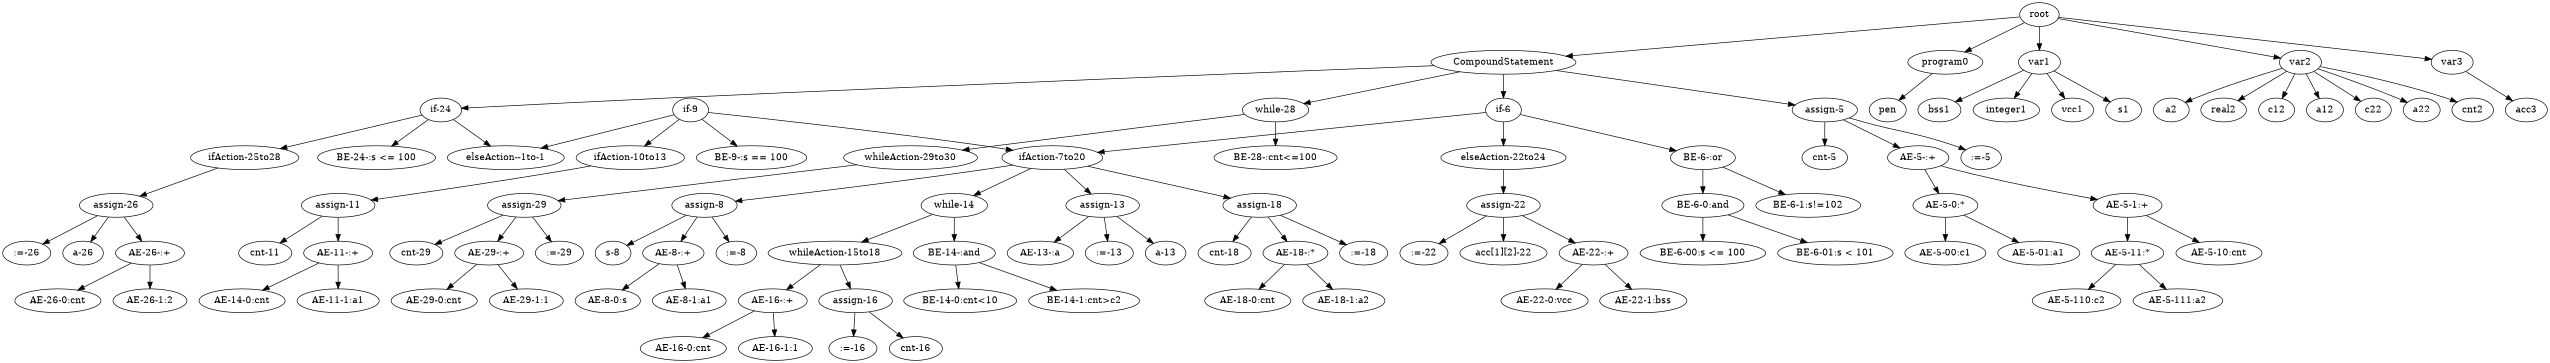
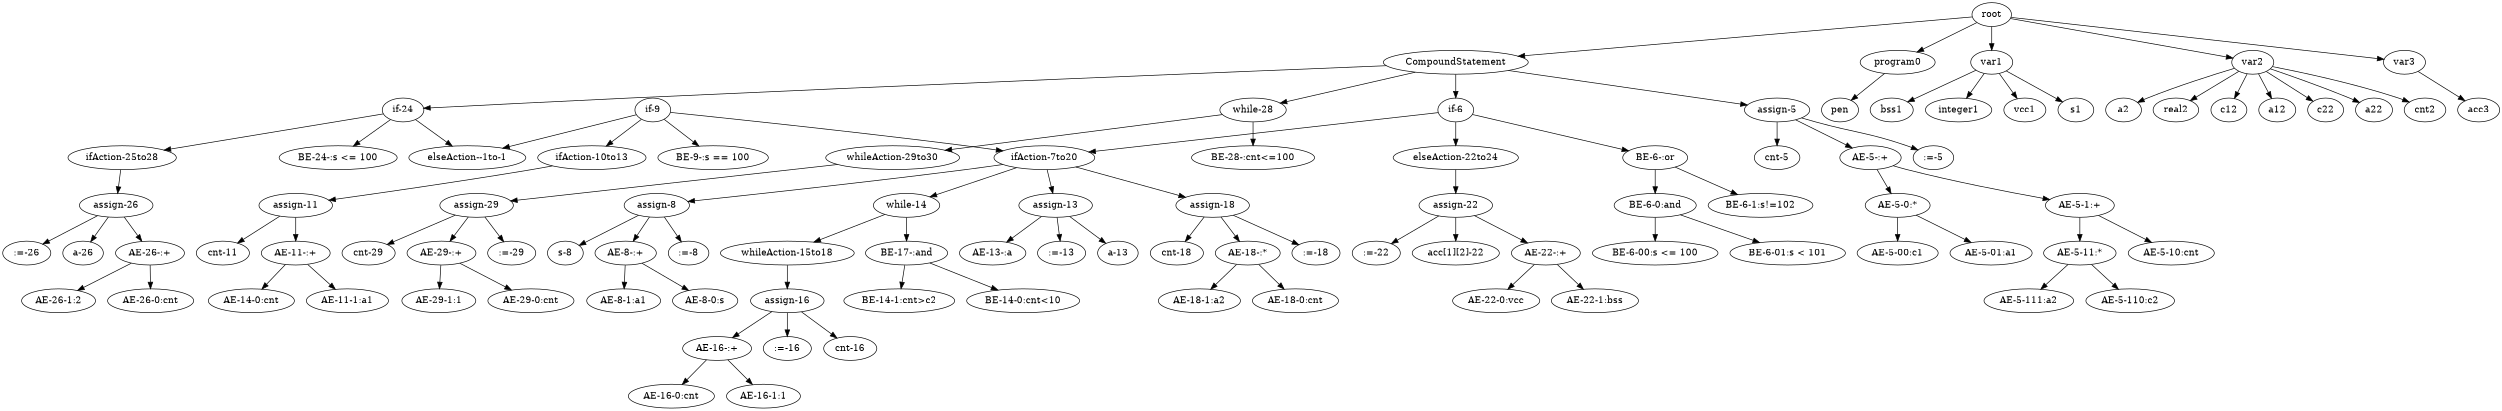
node "BE-14-:and": label "BE-14-:and" -> "BE-17-:and"
edge "whileAction-15to18" -> "AE-16-:+": now "assign-16" -> "AE-16-:+"
